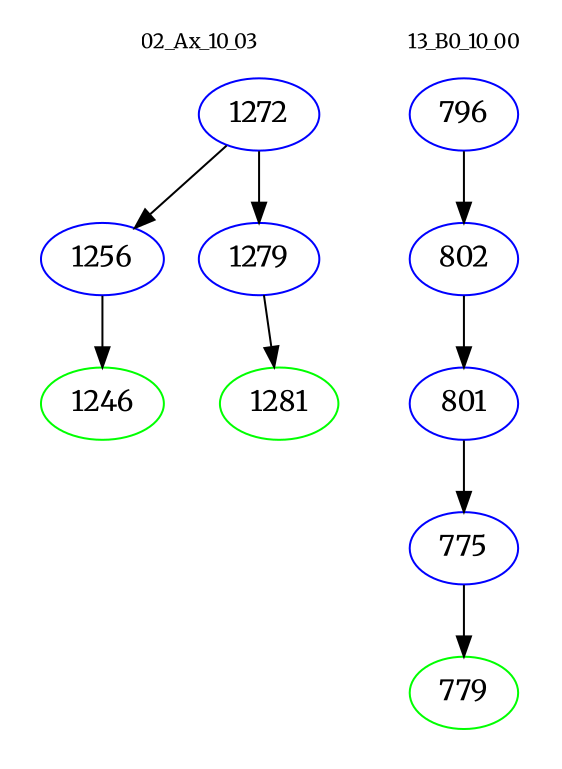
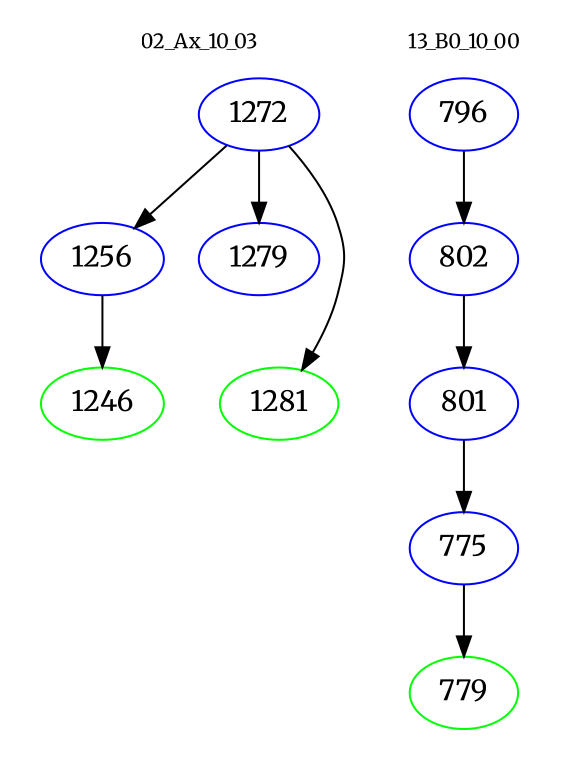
edge "1279" -> "1281": now "1272" -> "1281"
